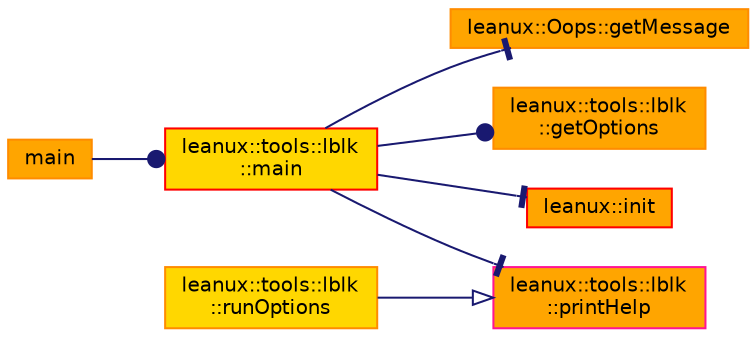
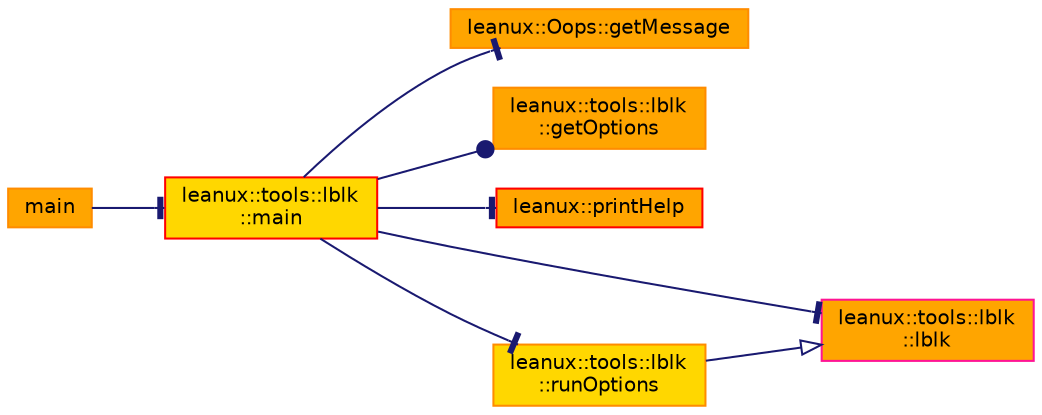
edge "main" -> "leanux::tools::lblk ::main": arrowhead dot -> tee
node "leanux::init": label "leanux::init" -> "leanux::printHelp"
edge "leanux::tools::lblk ::main" -> "leanux::tools::lblk ::runOptions": added
node "leanux::tools::lblk ::printHelp": label "leanux::tools::lblk ::printHelp" -> "leanux::tools::lblk ::lblk"
